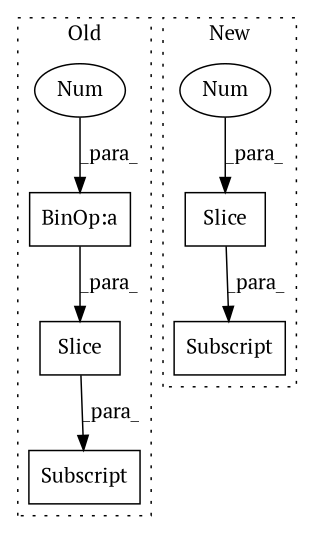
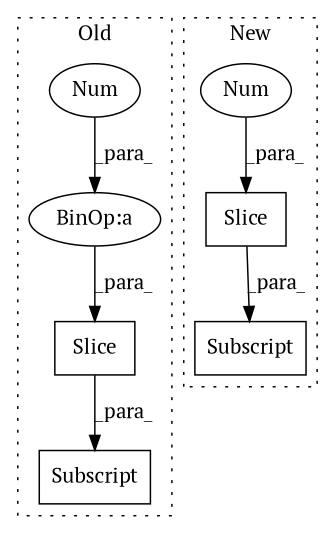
node "BinOp:a": shape box -> ellipse
